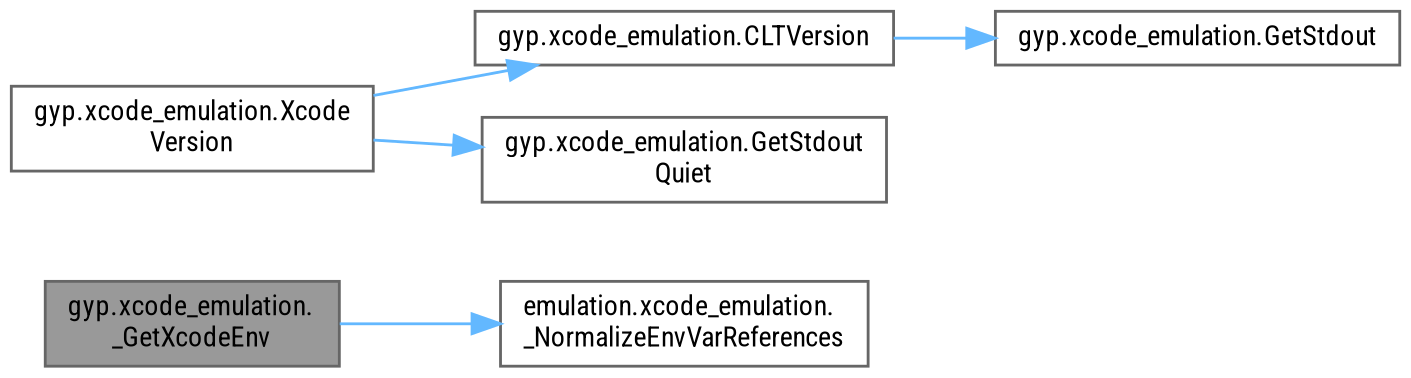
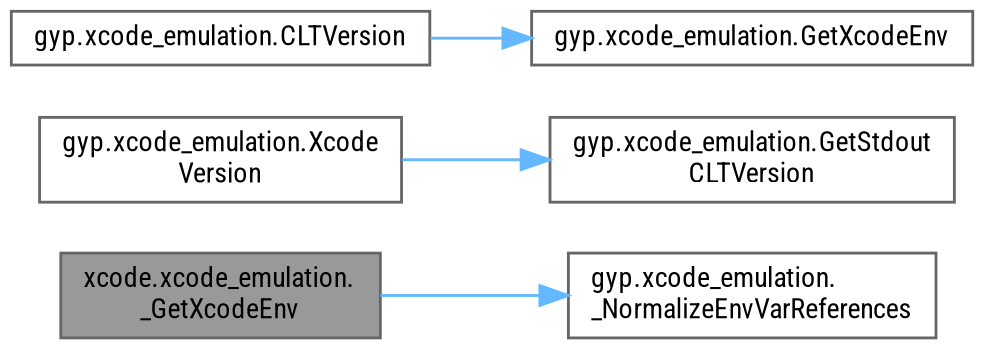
node "gyp.xcode_emulation.GetStdout": label "gyp.xcode_emulation.GetStdout" -> "gyp.xcode_emulation.GetXcodeEnv"
edge "gyp.xcode_emulation.Xcode Version" -> "gyp.xcode_emulation.CLTVersion": removed
node "gyp.xcode_emulation.GetStdout Quiet": label "gyp.xcode_emulation.GetStdout Quiet" -> "gyp.xcode_emulation.GetStdout CLTVersion"
node "gyp.xcode_emulation. _GetXcodeEnv": label "gyp.xcode_emulation. _GetXcodeEnv" -> "xcode.xcode_emulation. _GetXcodeEnv"
node "emulation.xcode_emulation. _NormalizeEnvVarReferences": label "emulation.xcode_emulation. _NormalizeEnvVarReferences" -> "gyp.xcode_emulation. _NormalizeEnvVarReferences"
